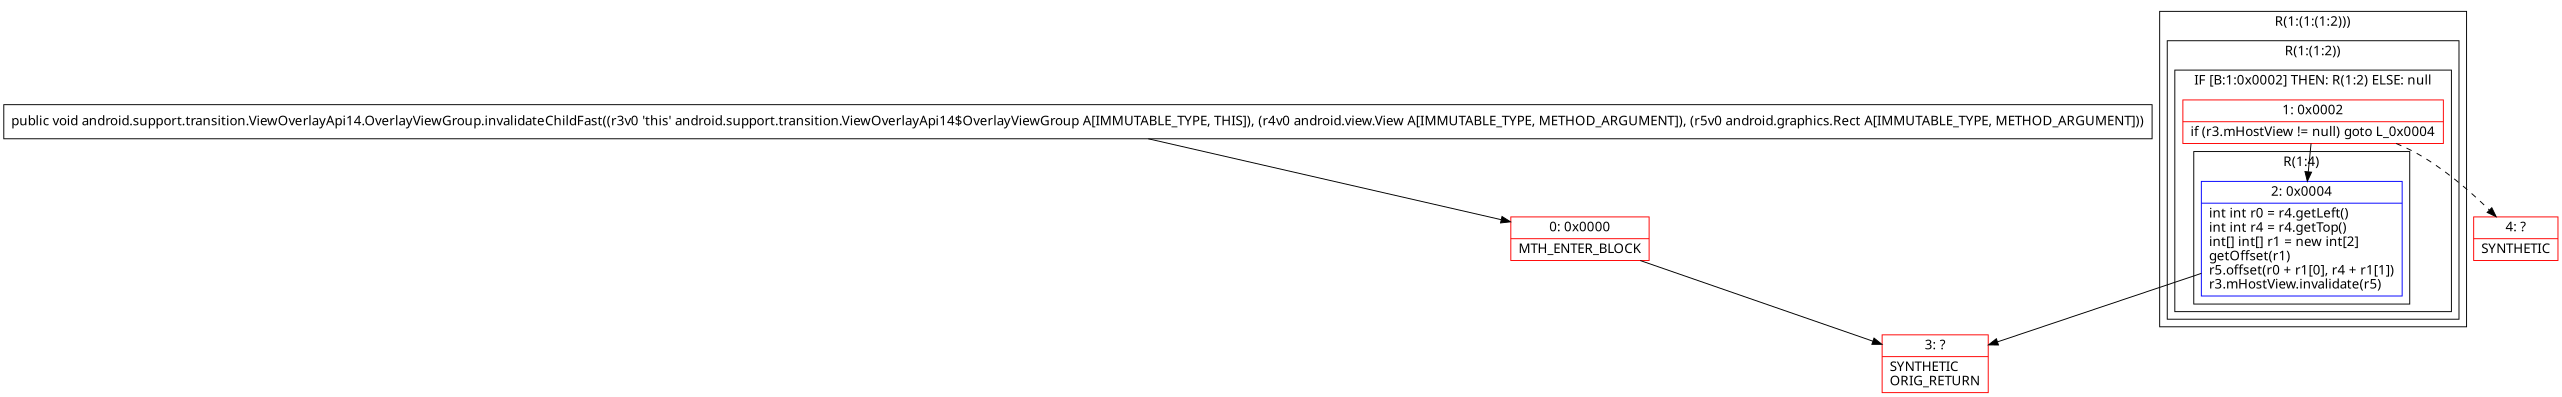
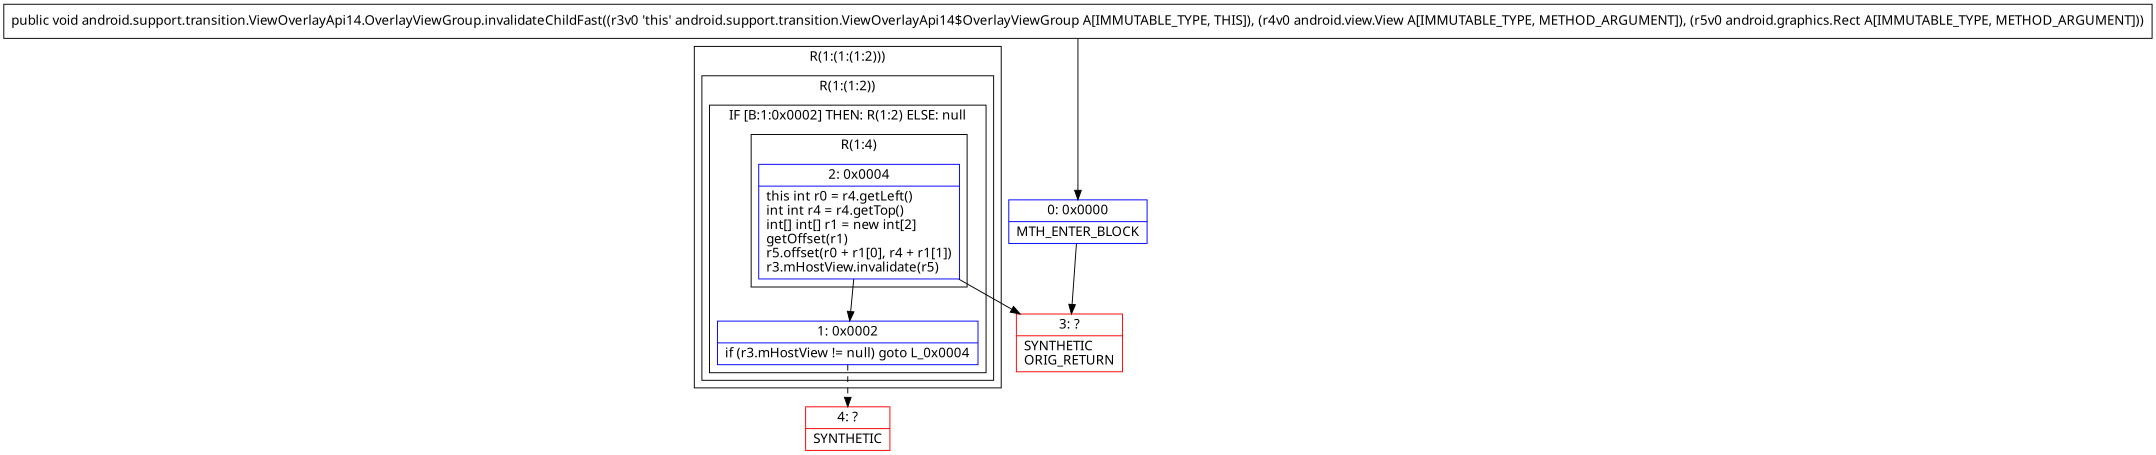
node "1: 0x0002": color red -> blue
edge "1: 0x0002" -> "2: 0x0004": reversed
node "2: 0x0004": text "int int r0 = r4.getLeft()" -> "this int r0 = r4.getLeft()"
node "0: 0x0000": color red -> blue
